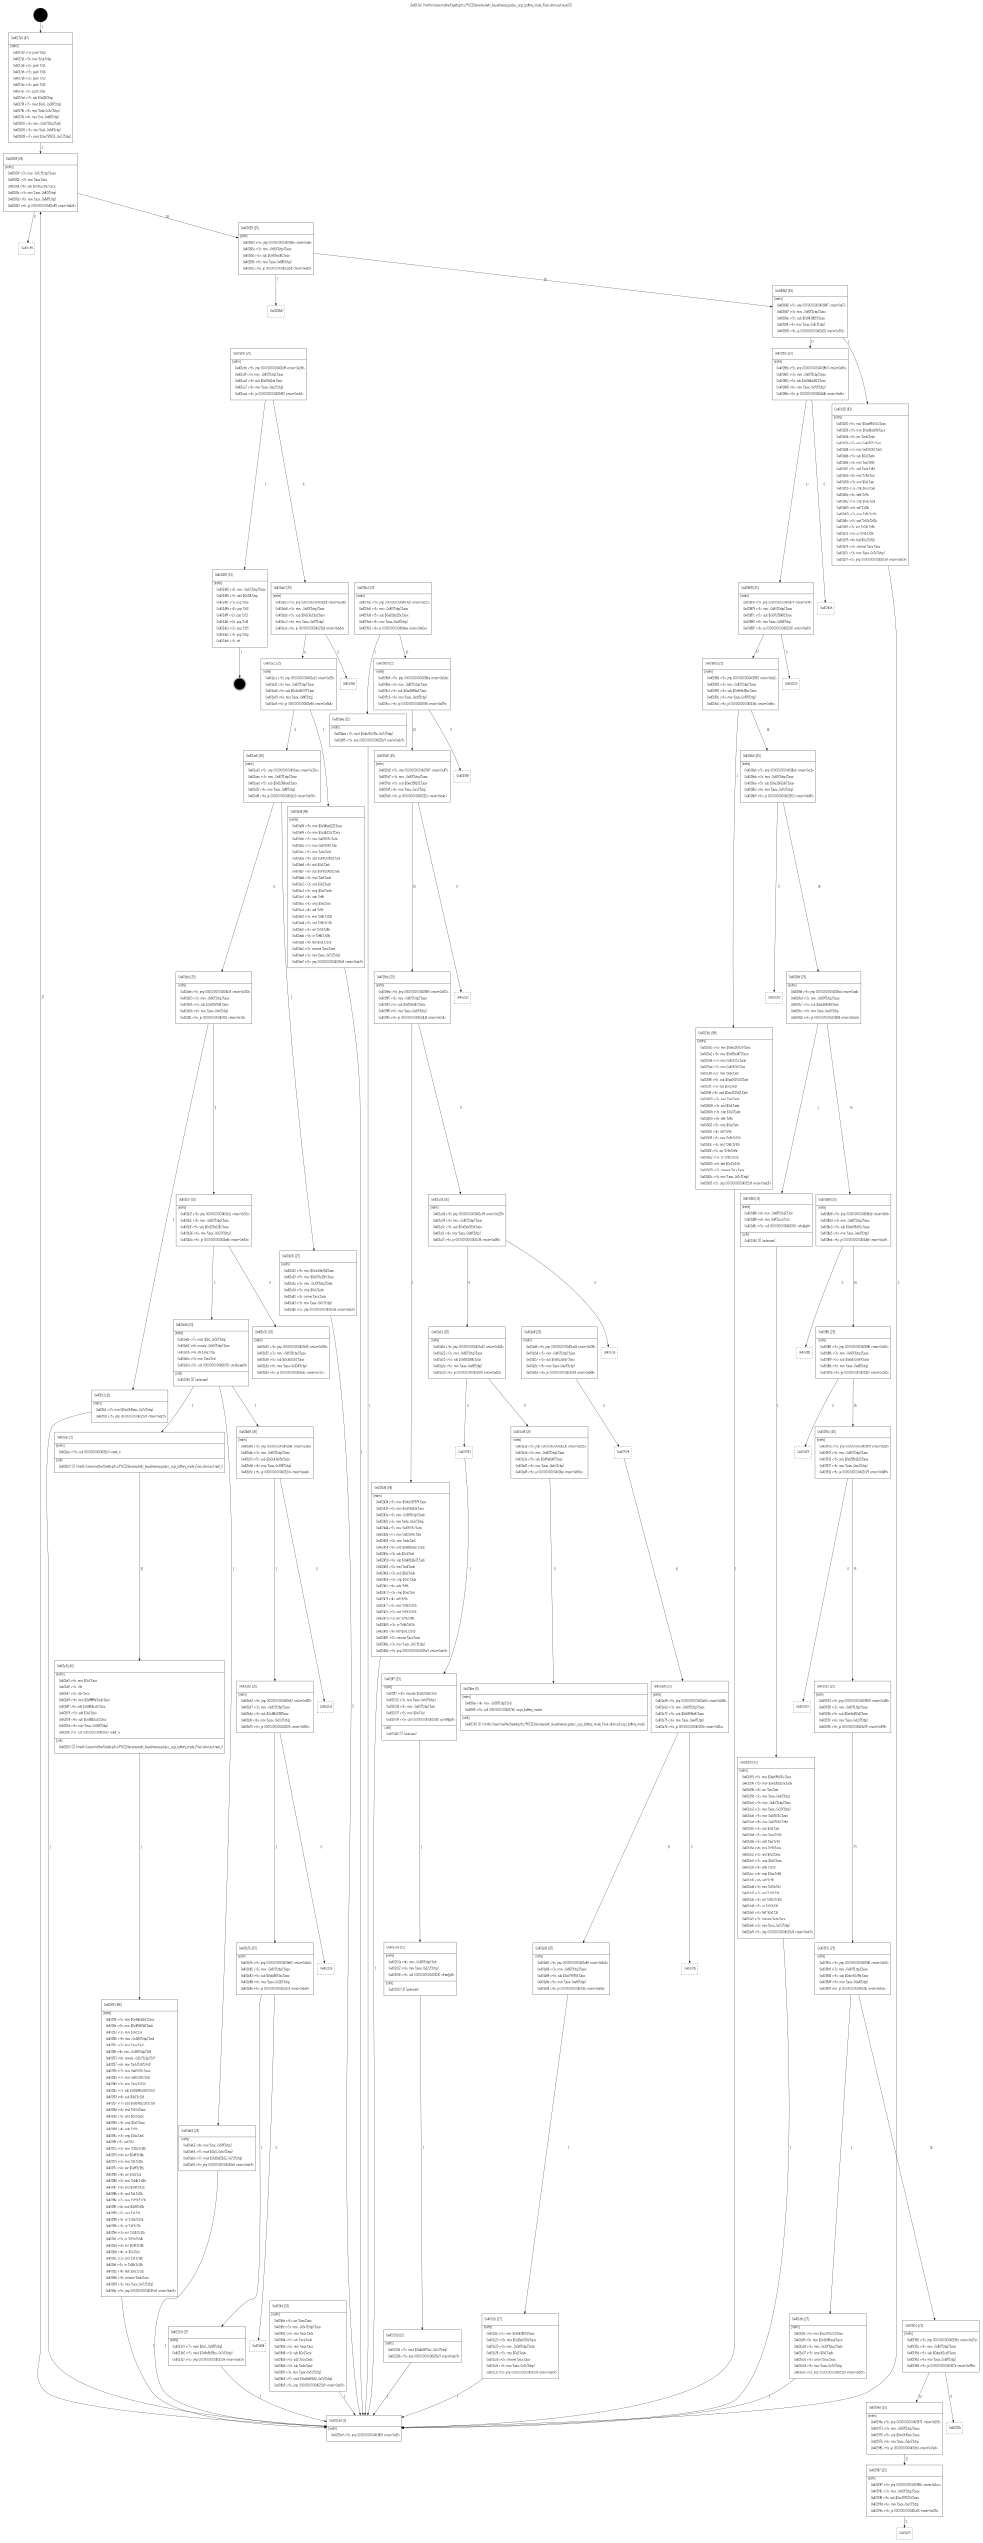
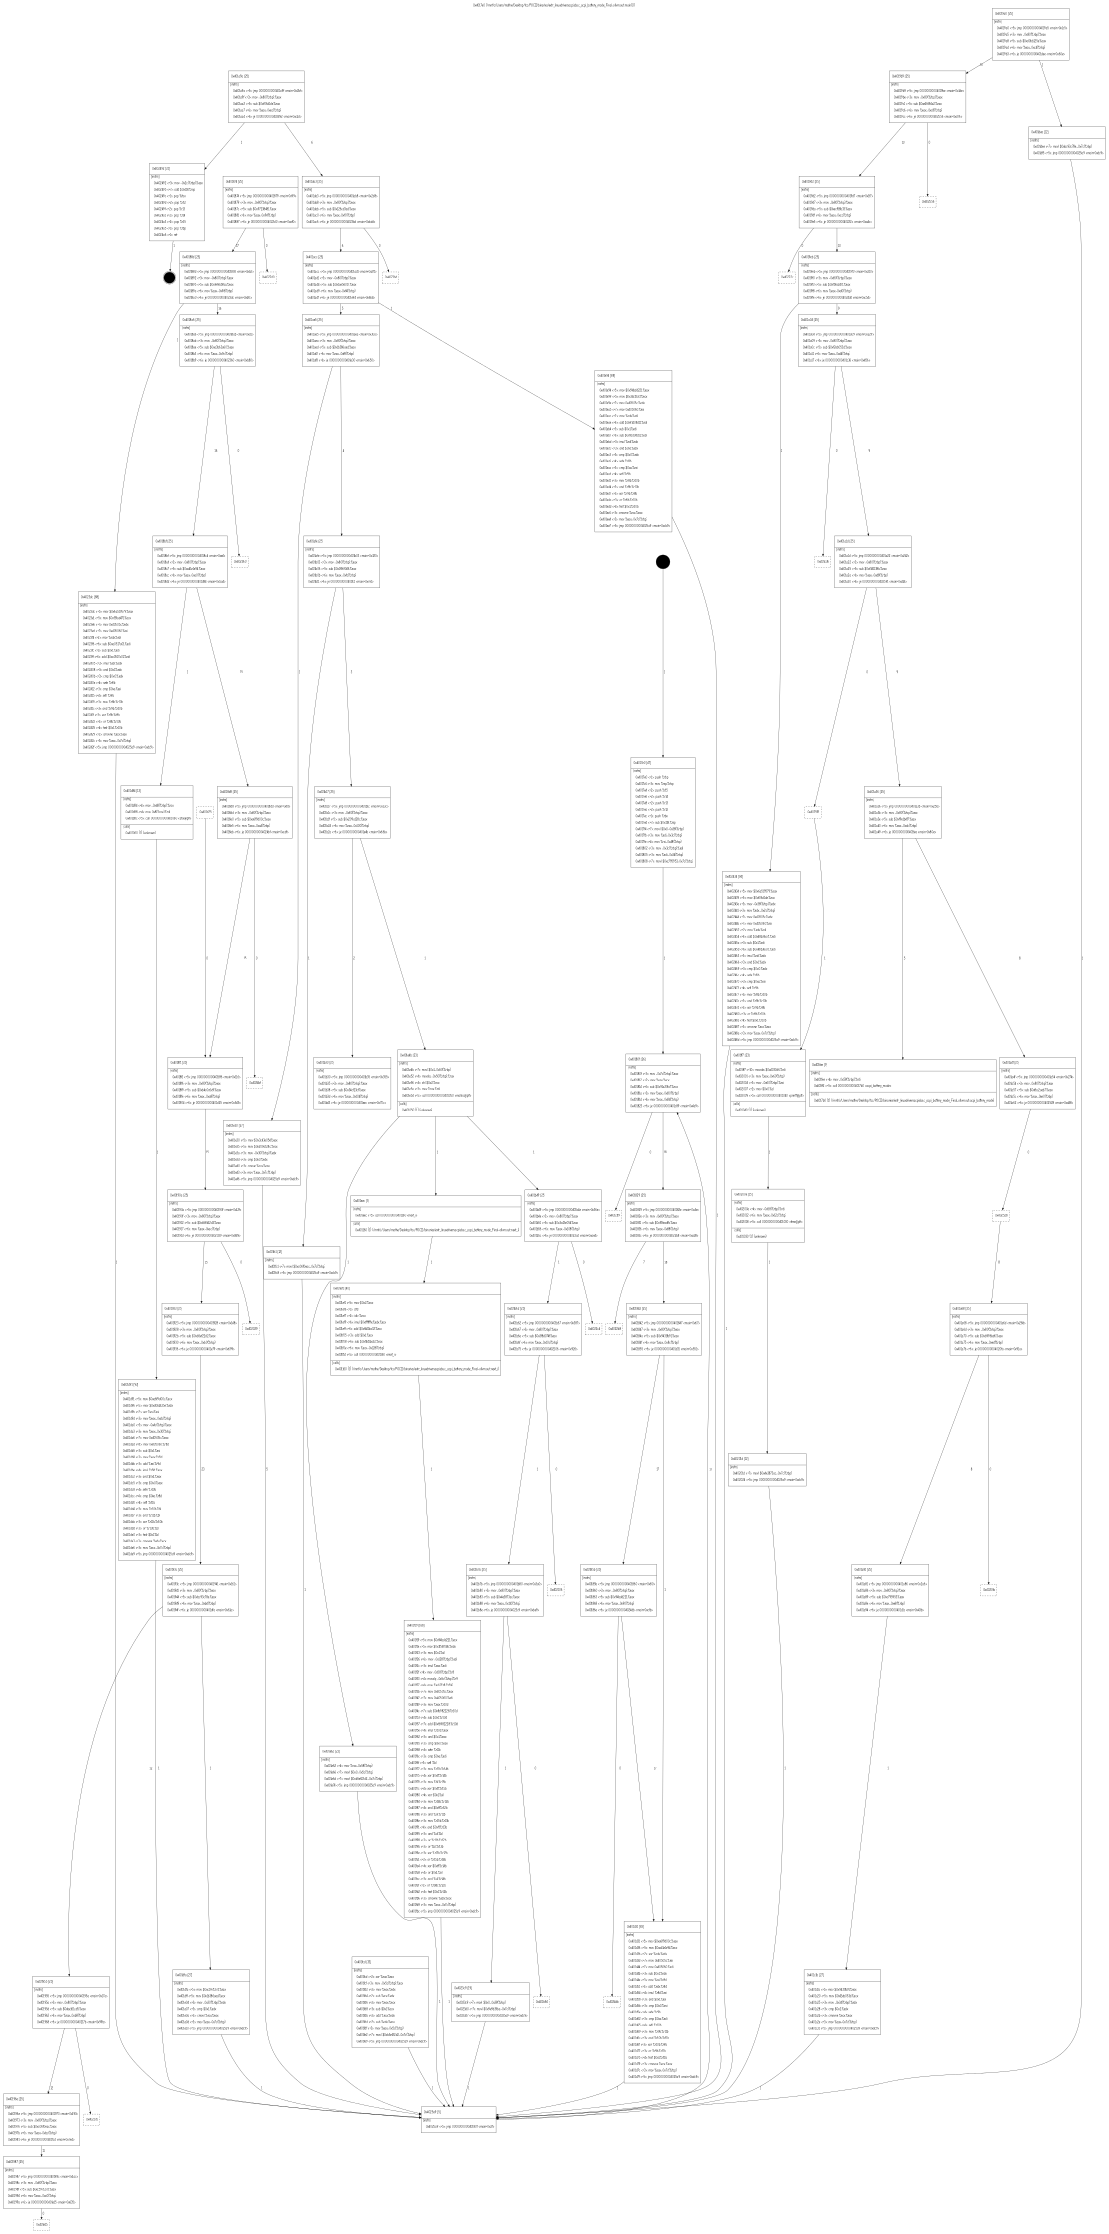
edge "0x40185b [25]" -> "0x401874 [25]": now "0x40185b [25]" -> "0x401d31 [83]"
edge "0x401a36 [25]" -> "0x401a4f [25]": added, label "8"
edge "0x4018f1 [25]" -> "0x401d25": reversed
edge "0x401eec [5]" -> "0x401ef1 [40]": label " 15" -> " 1"
